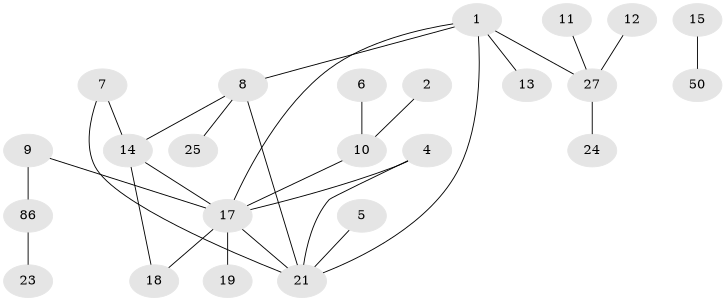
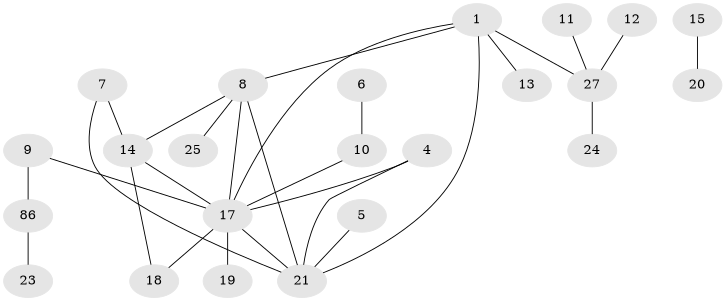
node "2": removed
node "50": label "50" -> "20"
edge "8" -- "17": added
